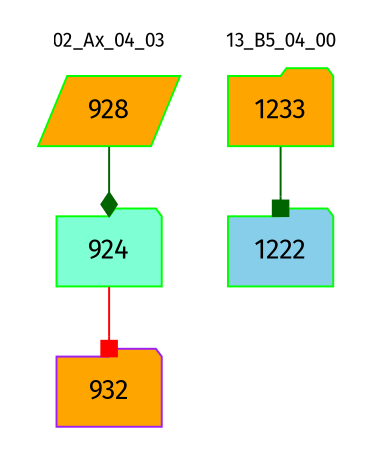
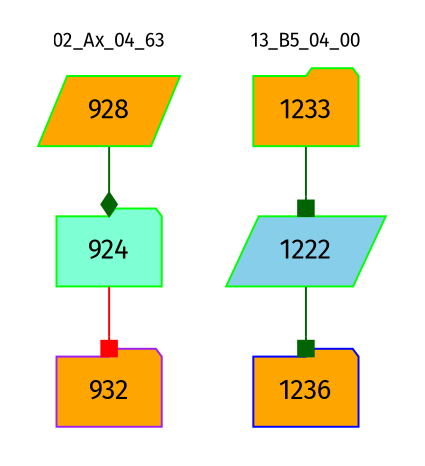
cluster "02_Ax_04_03": label "02_Ax_04_03" -> "02_Ax_04_63"
node "1222": shape folder -> parallelogram
node "1236": added
